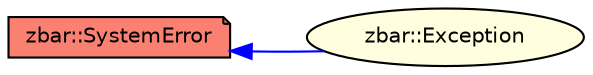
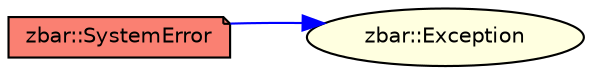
edge "zbar::Exception" -> "zbar::SystemError": reversed
